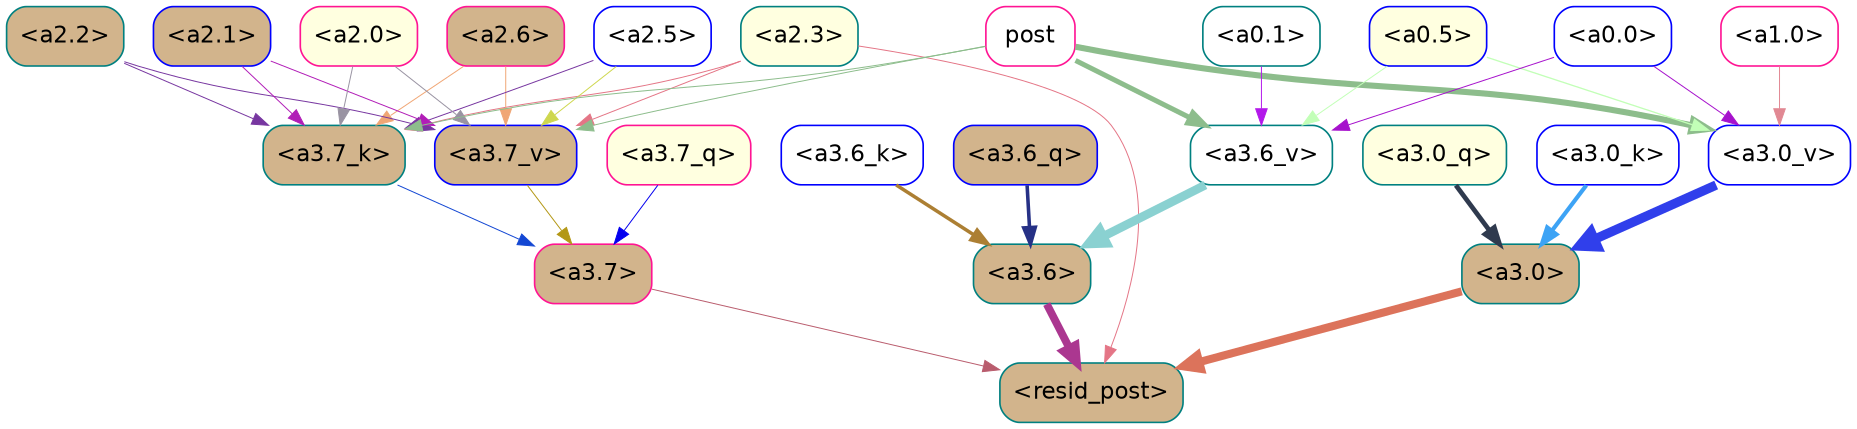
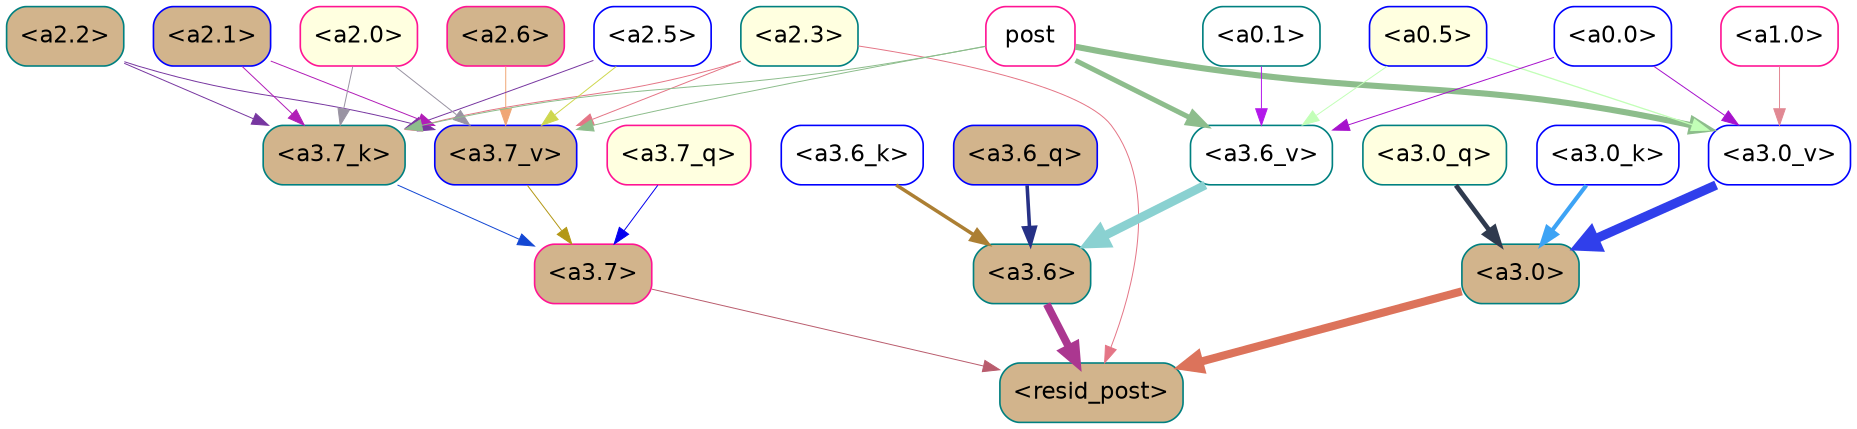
edge "<a2.6>" -> "<a3.7_k>": removed
